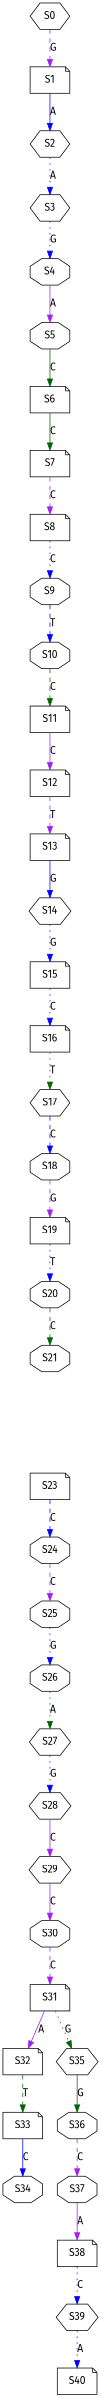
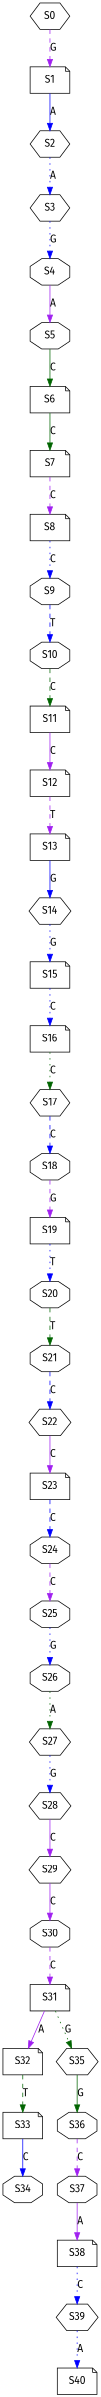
edge "S16" -> "S17": label "T" -> "C"
edge "S20" -> "S21": label "C" -> "T"
node "S22": added
